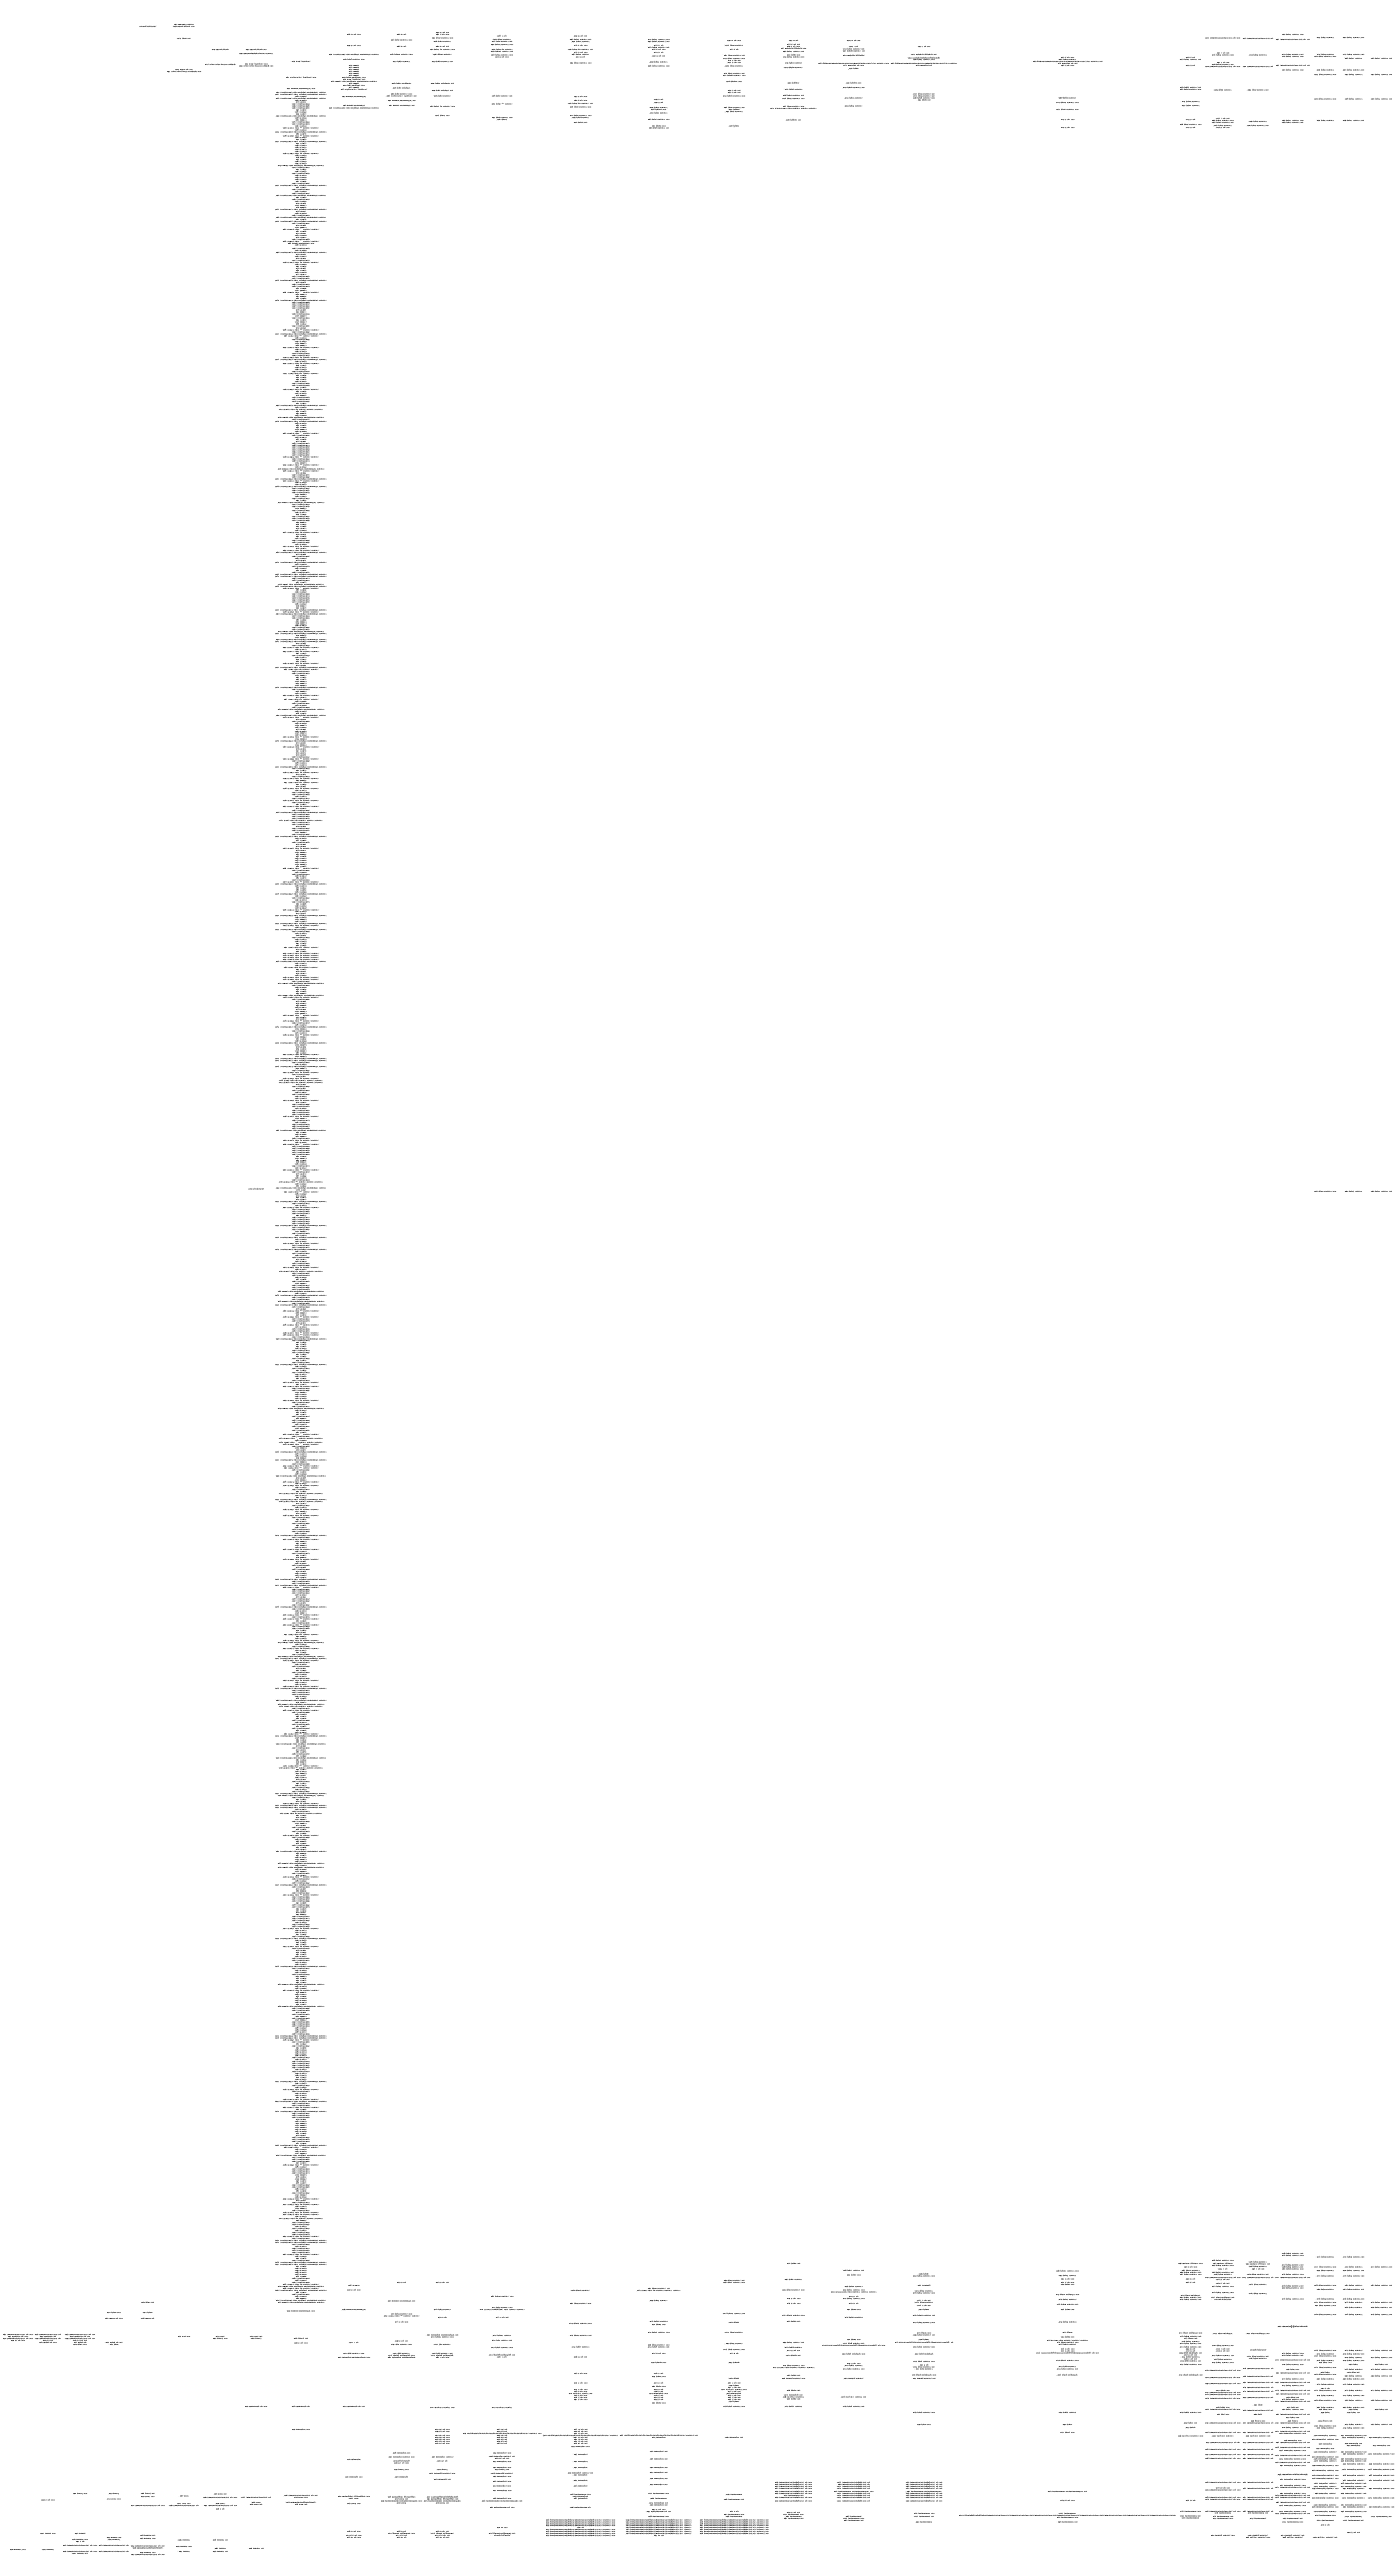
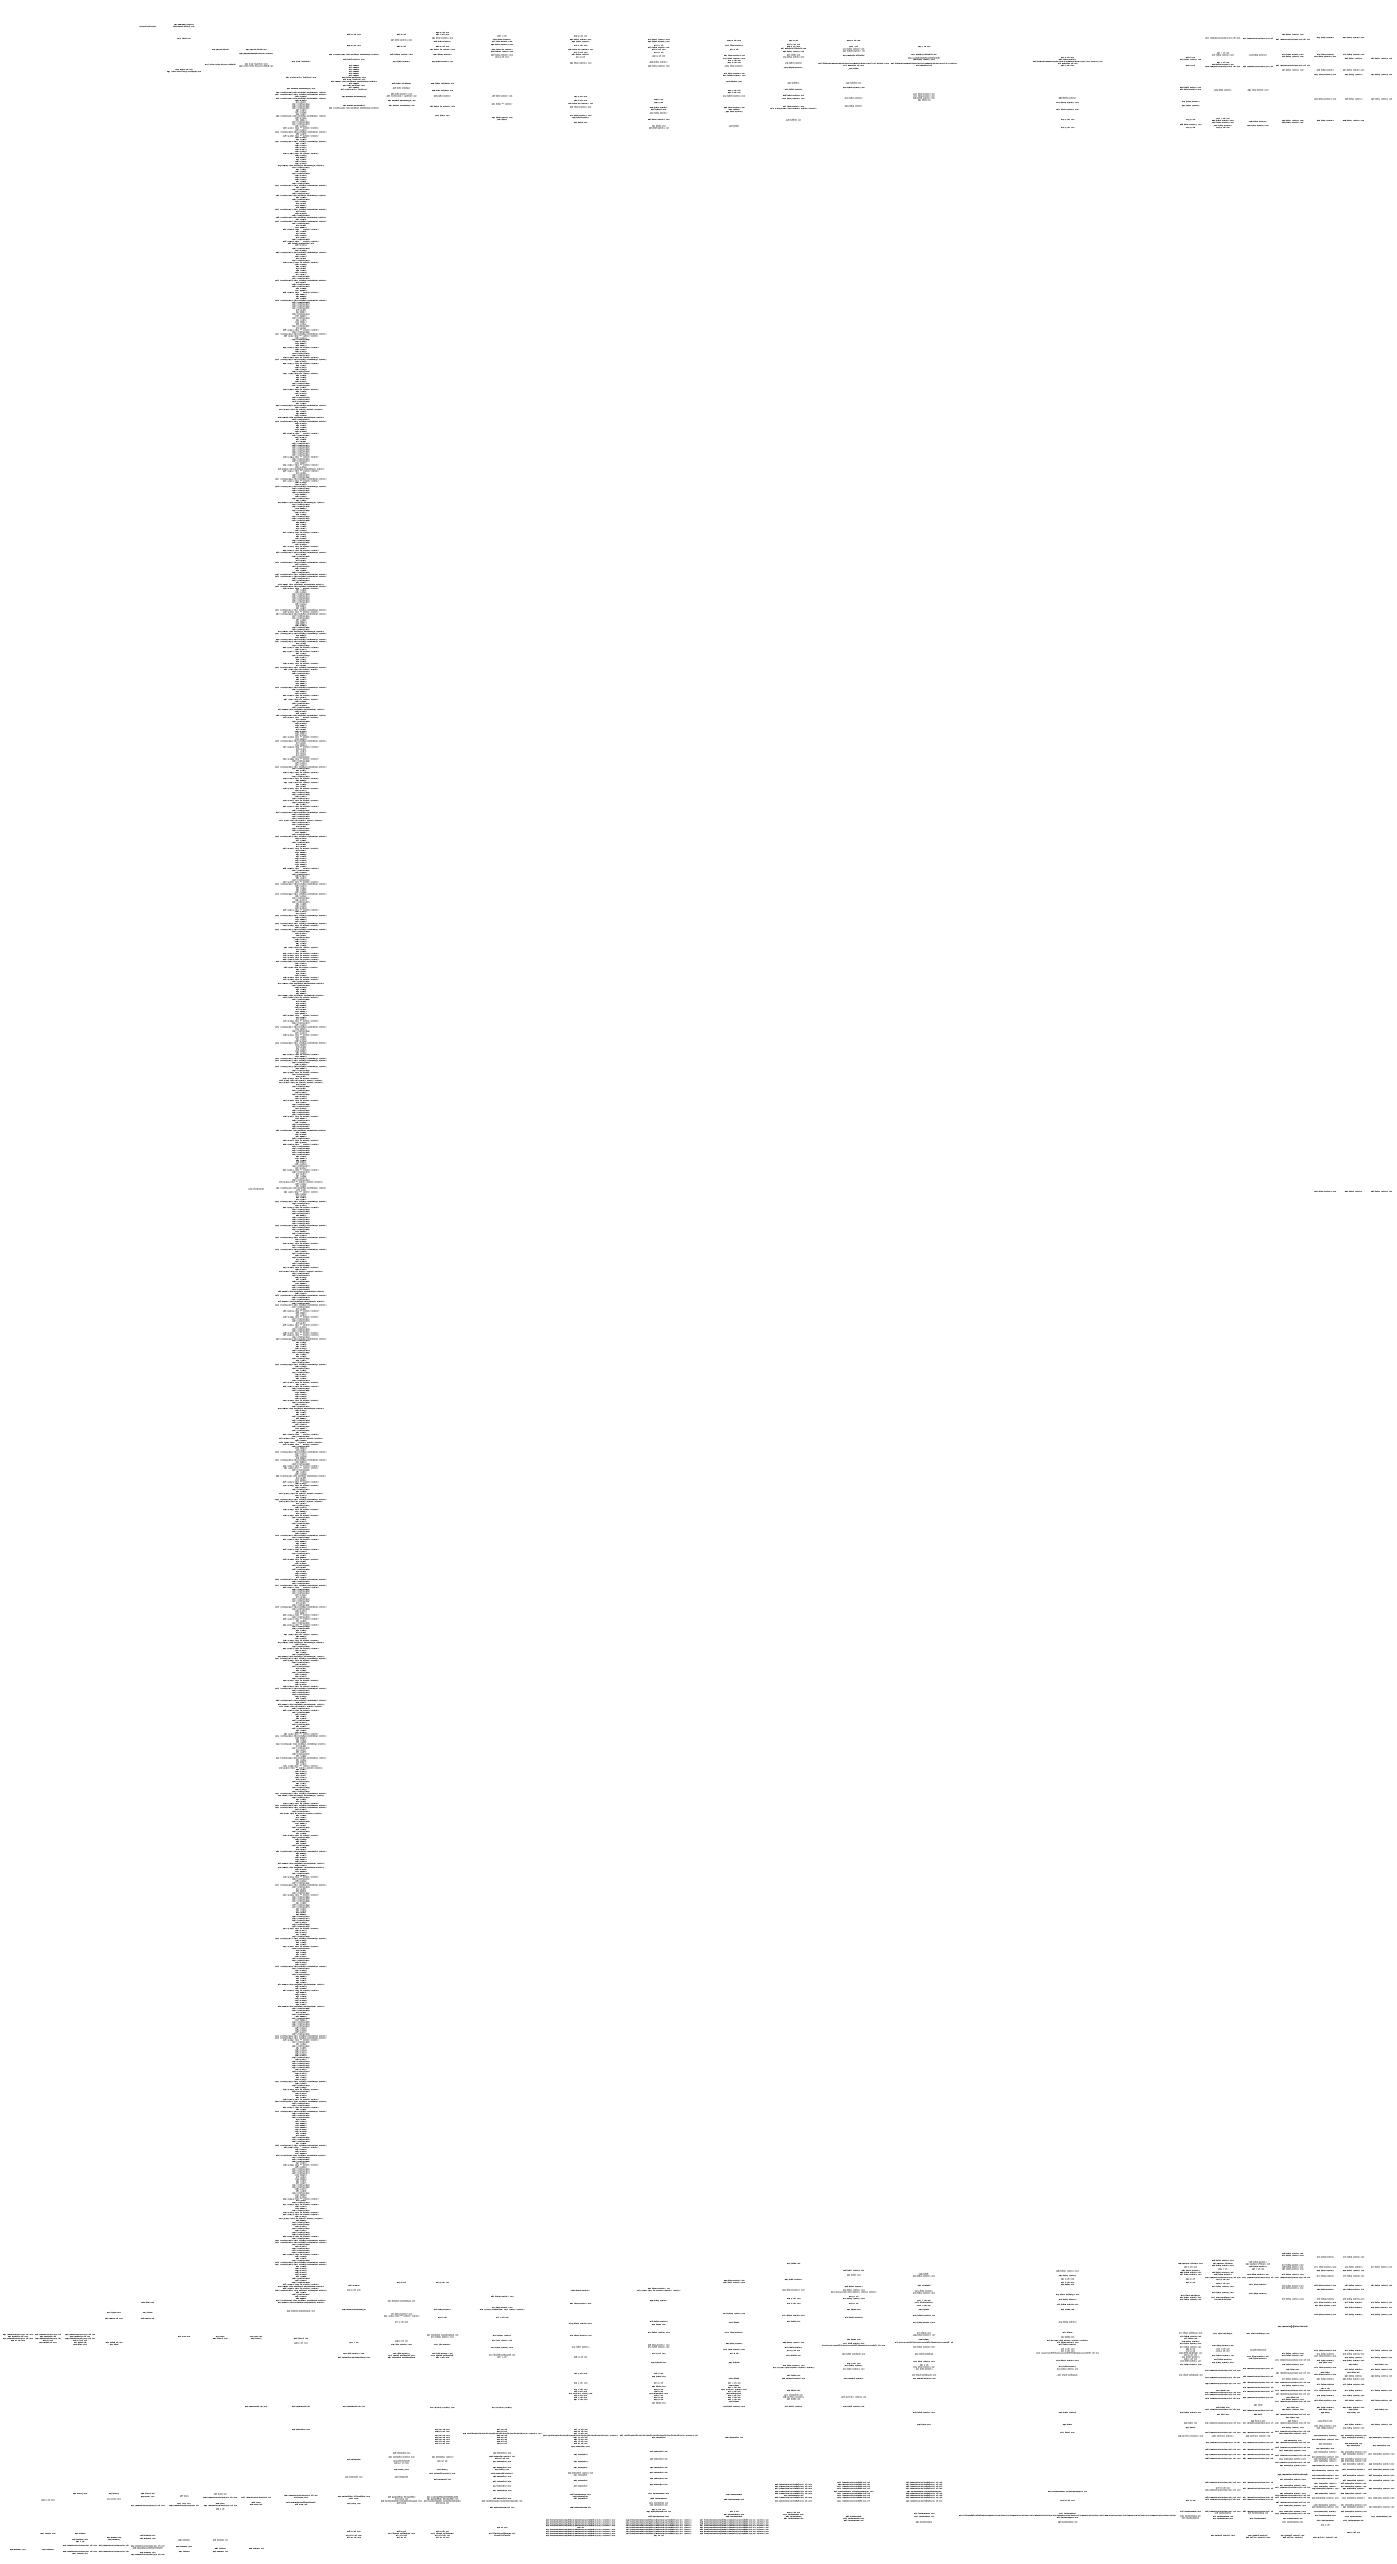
node "CE0x3f483f0": removed
